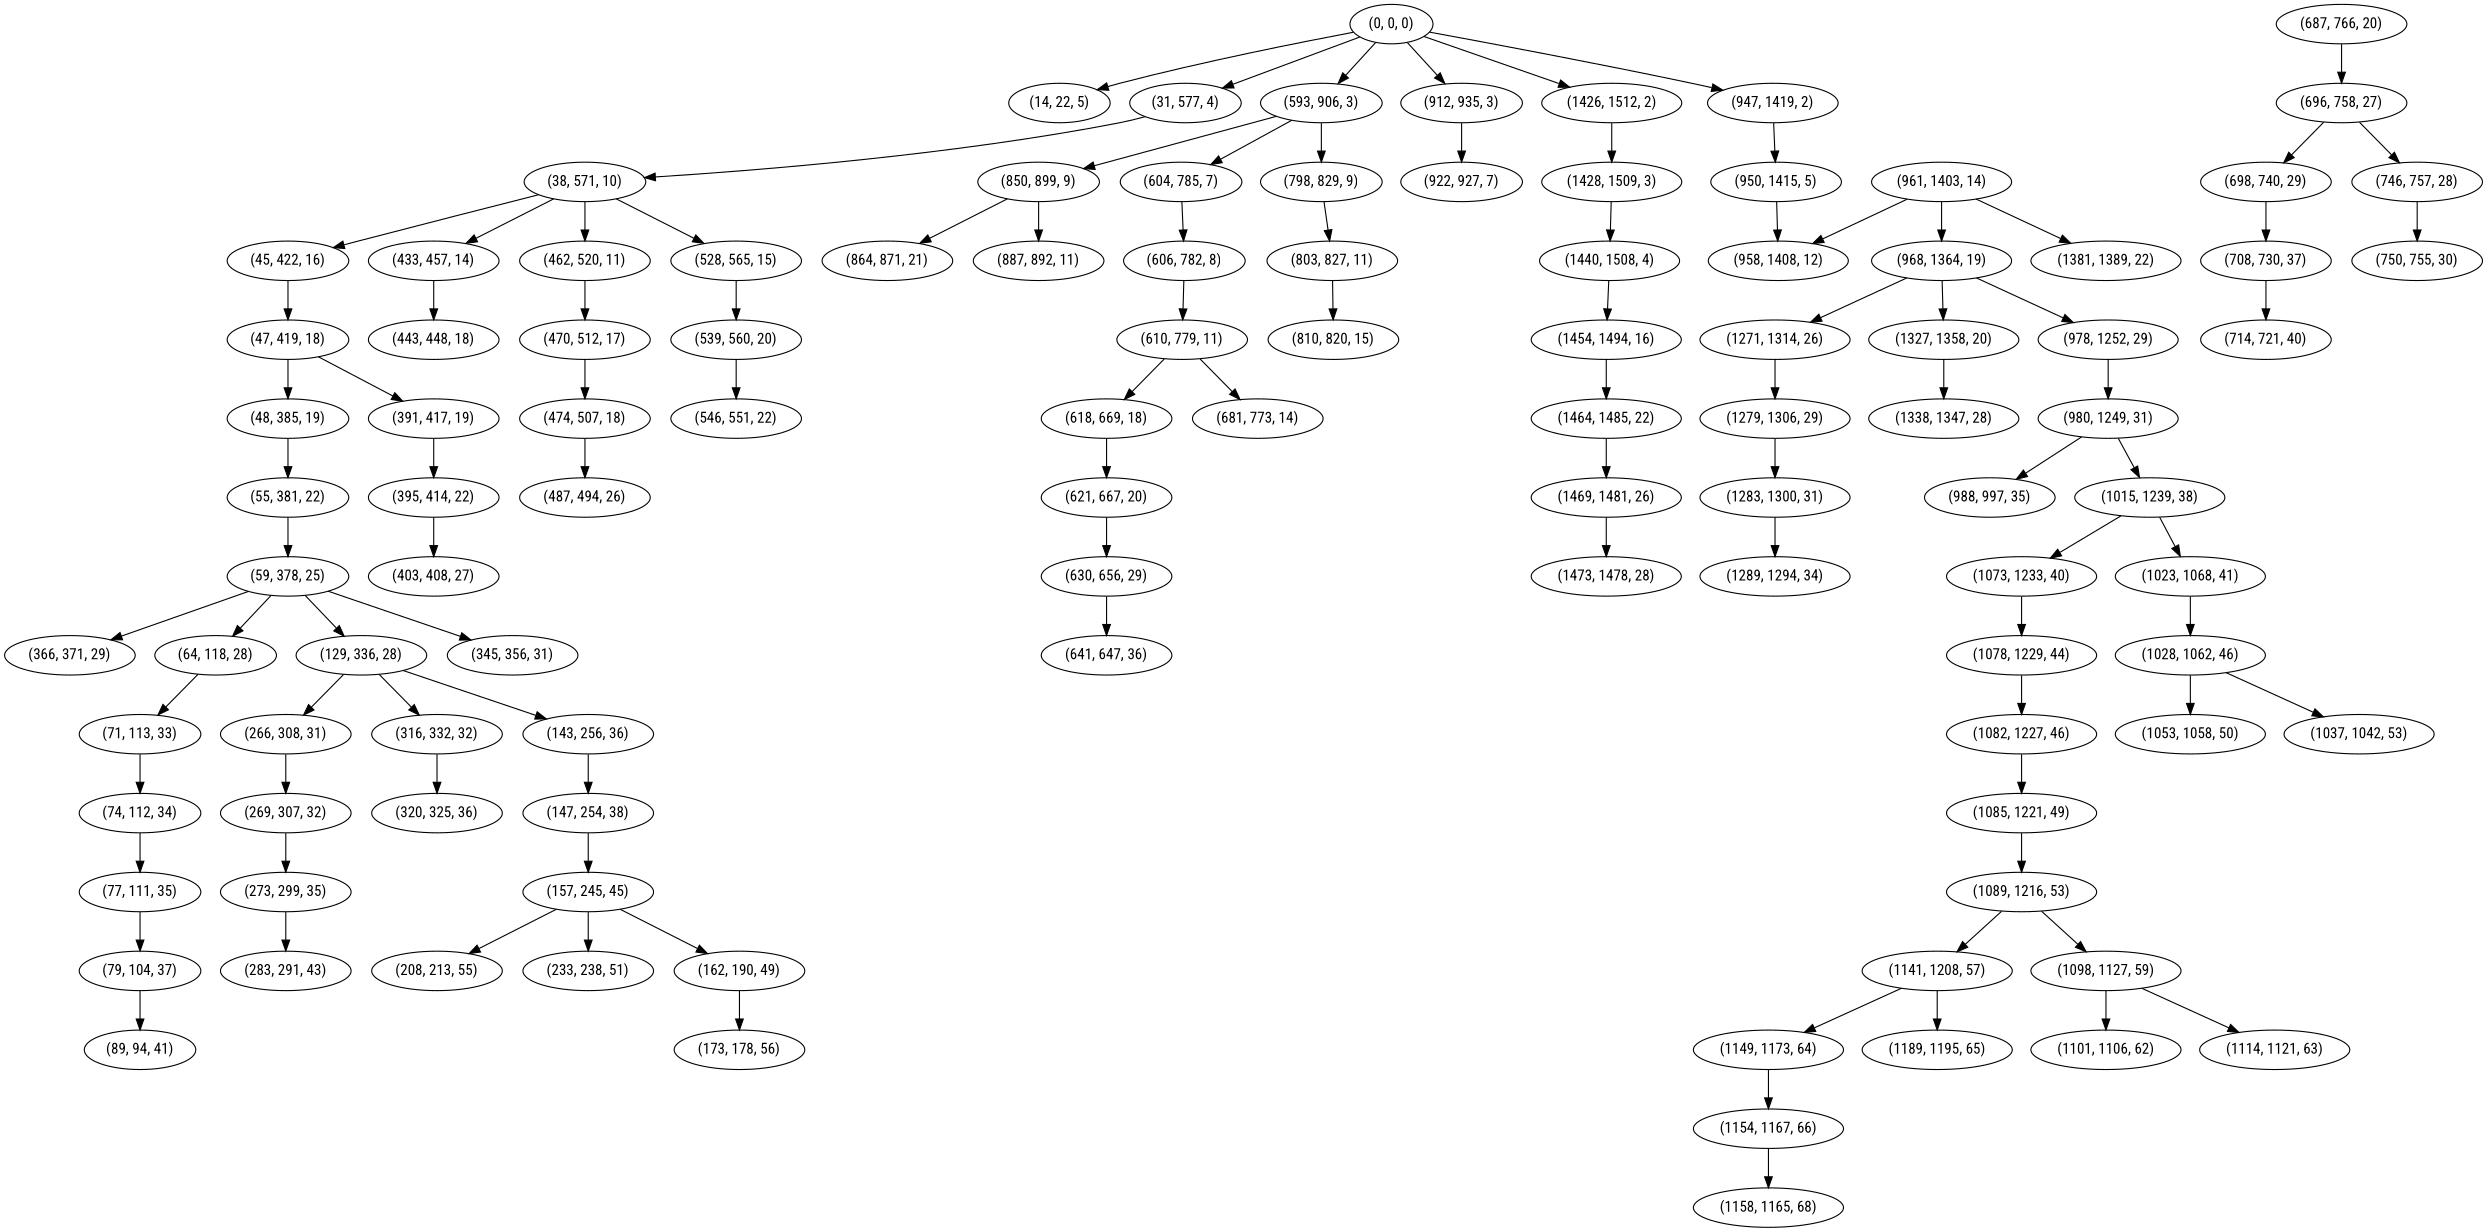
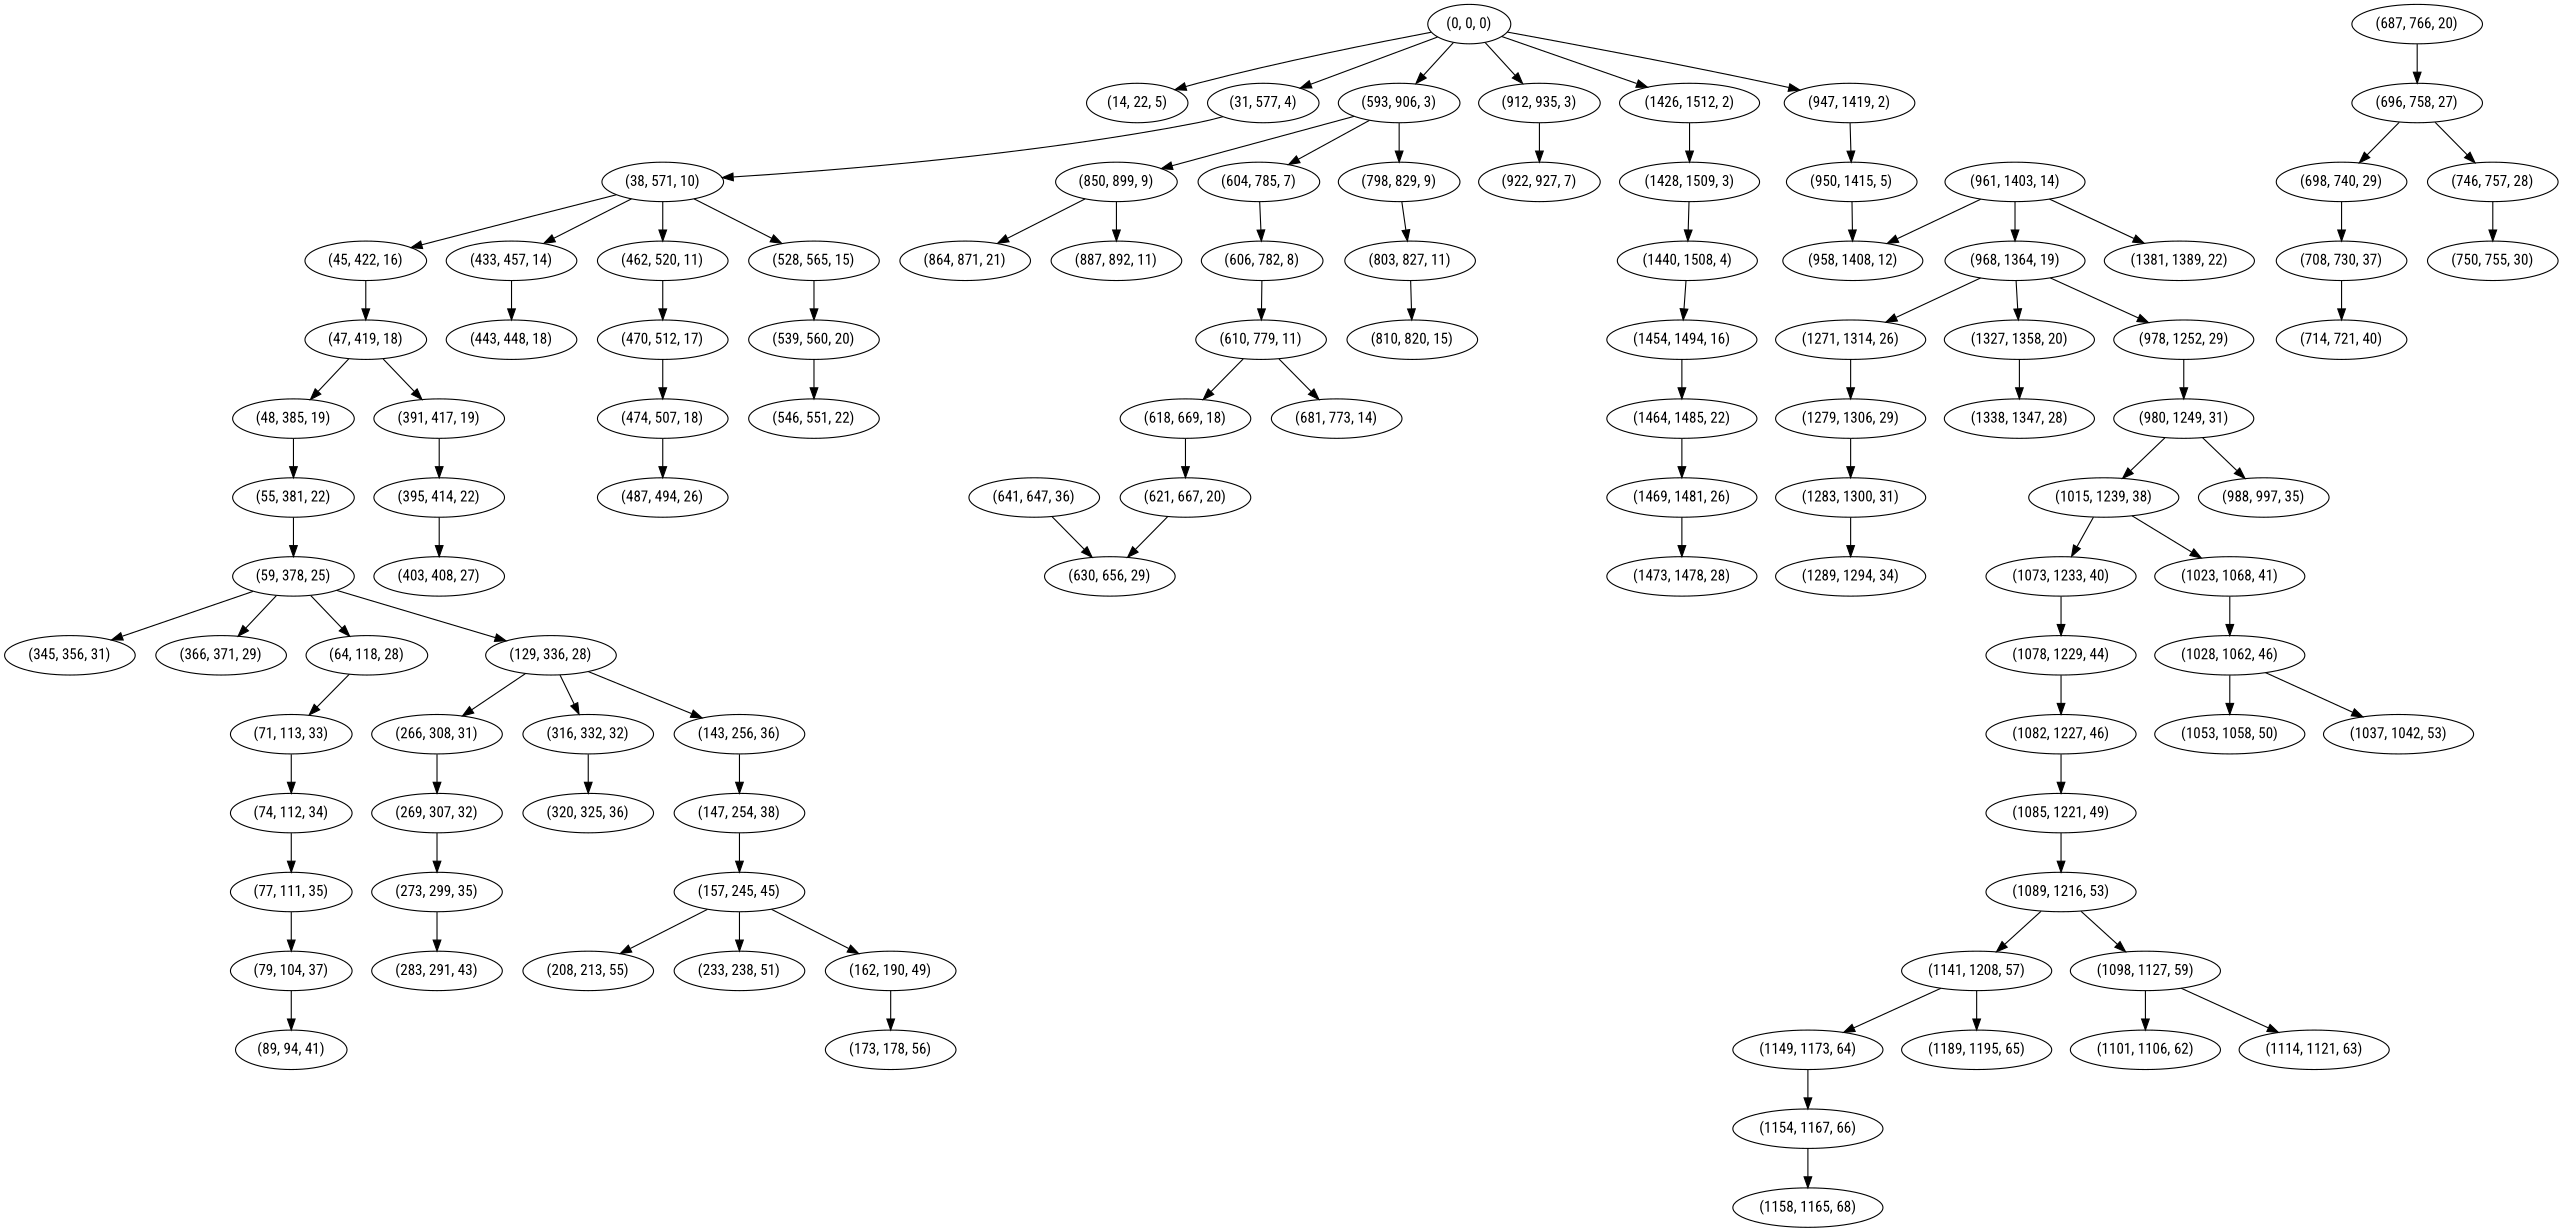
edge "(630, 656, 29)" -> "(641, 647, 36)": reversed
